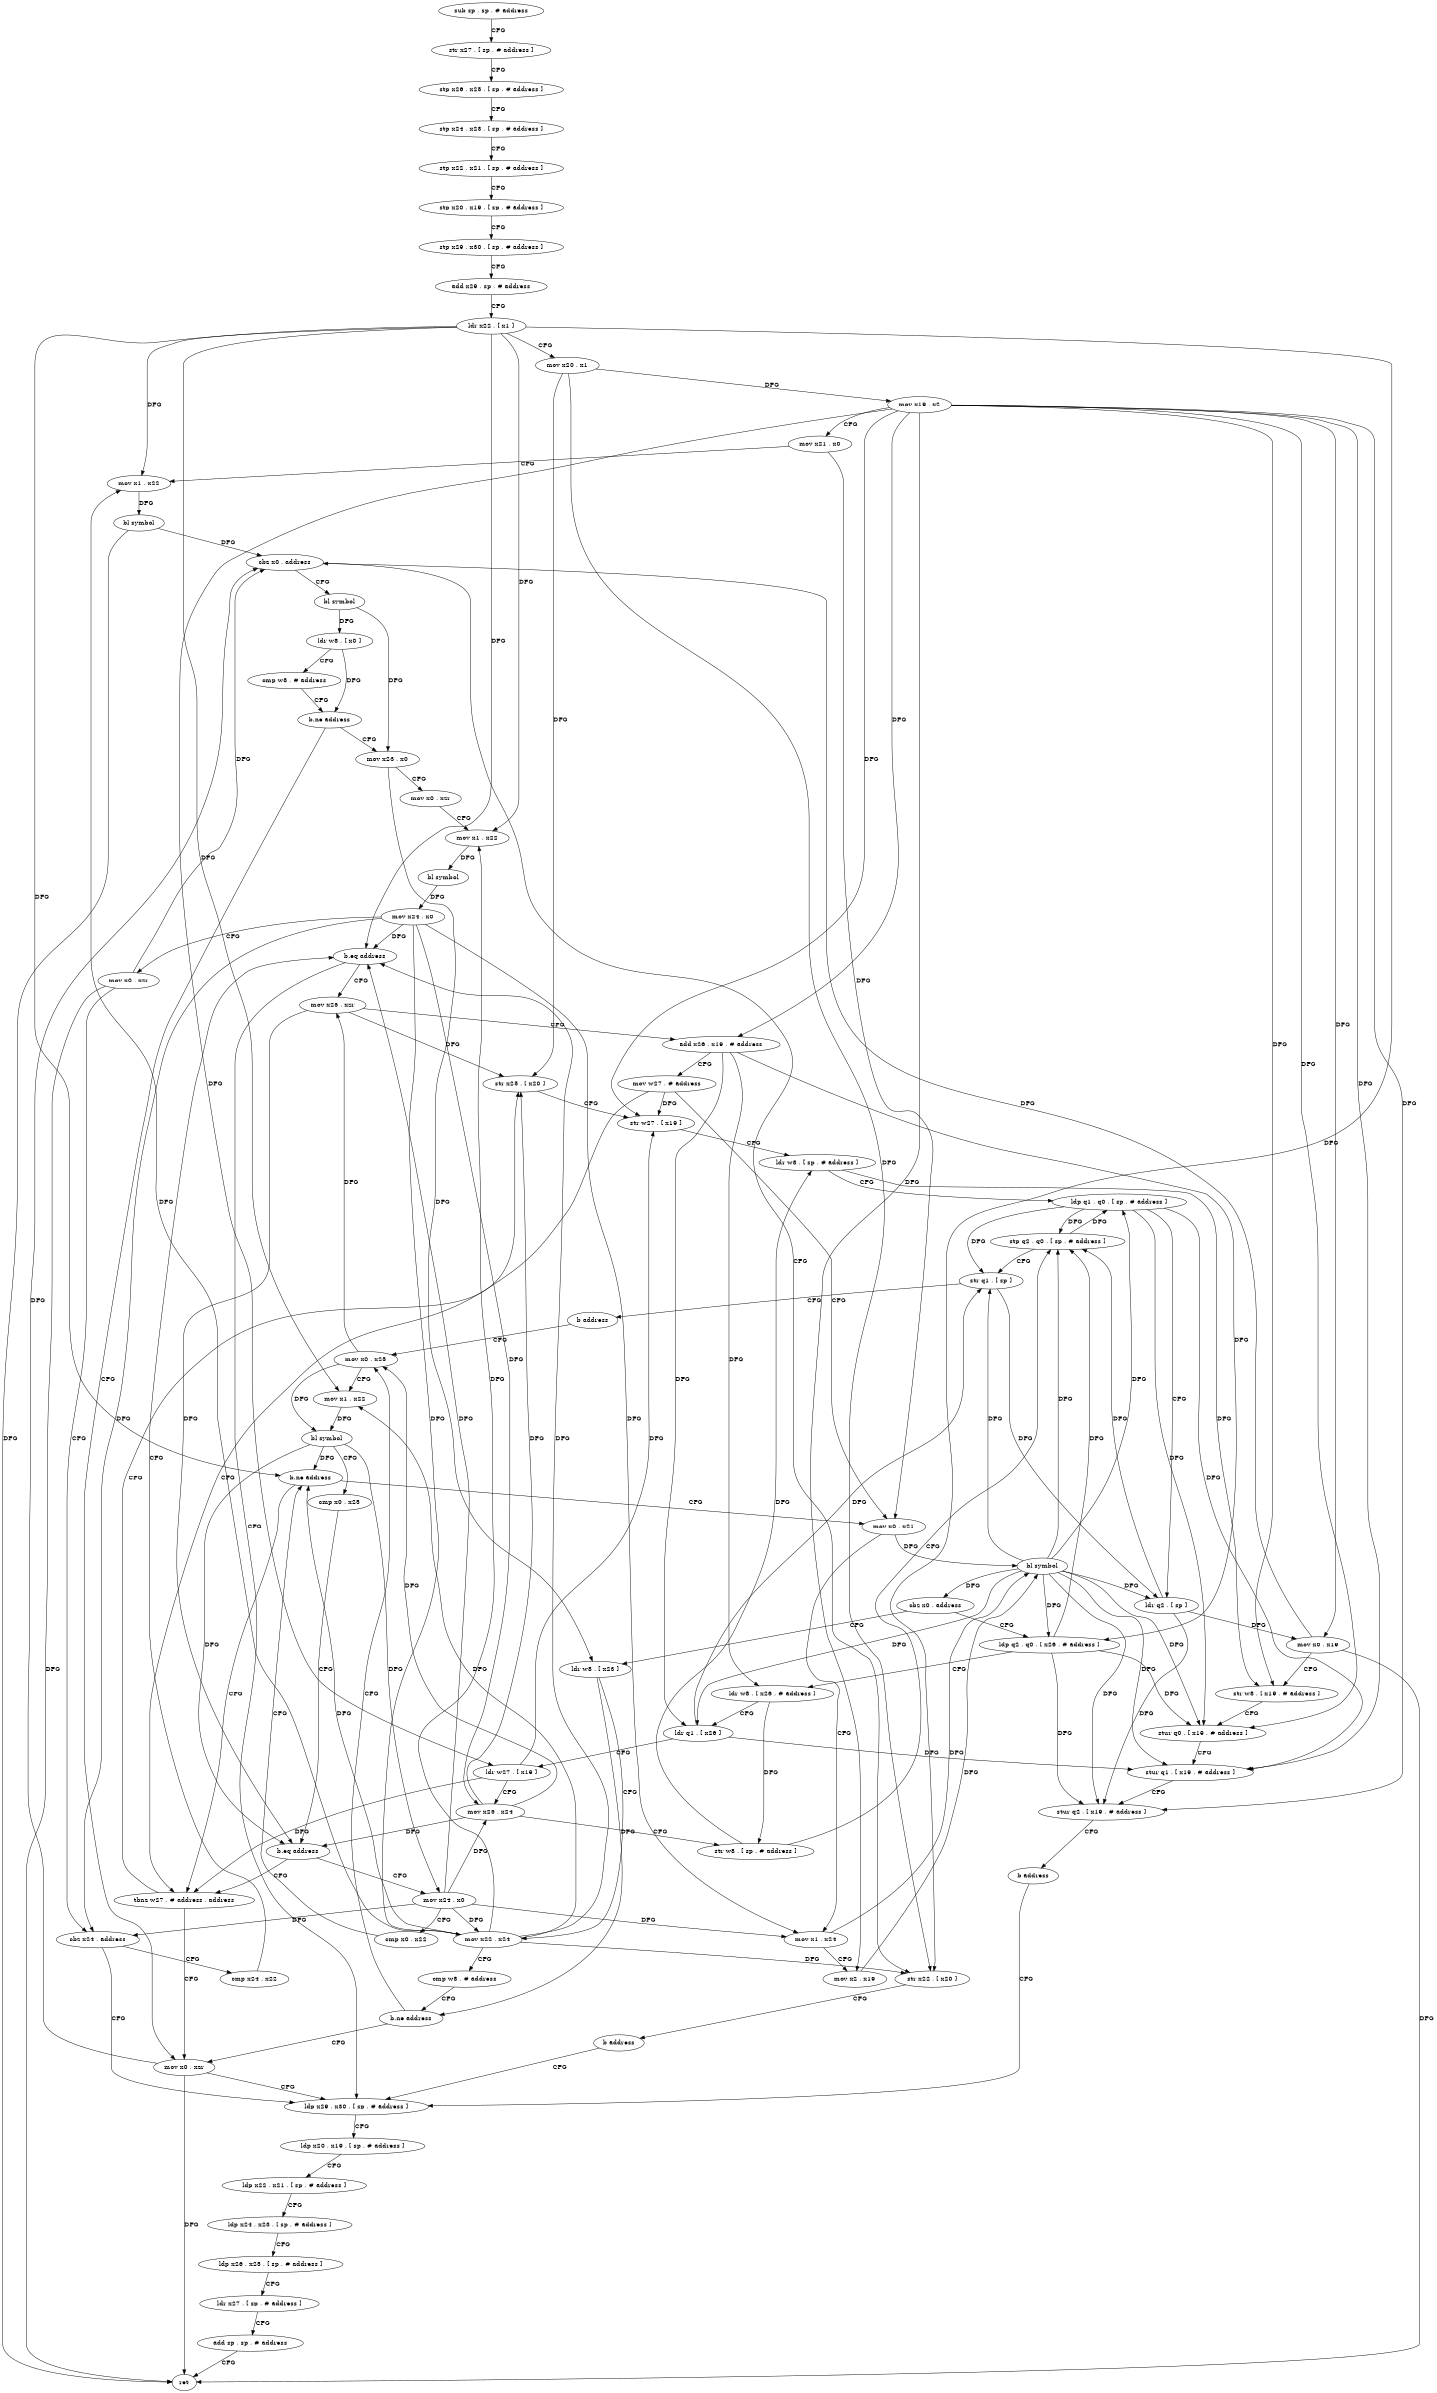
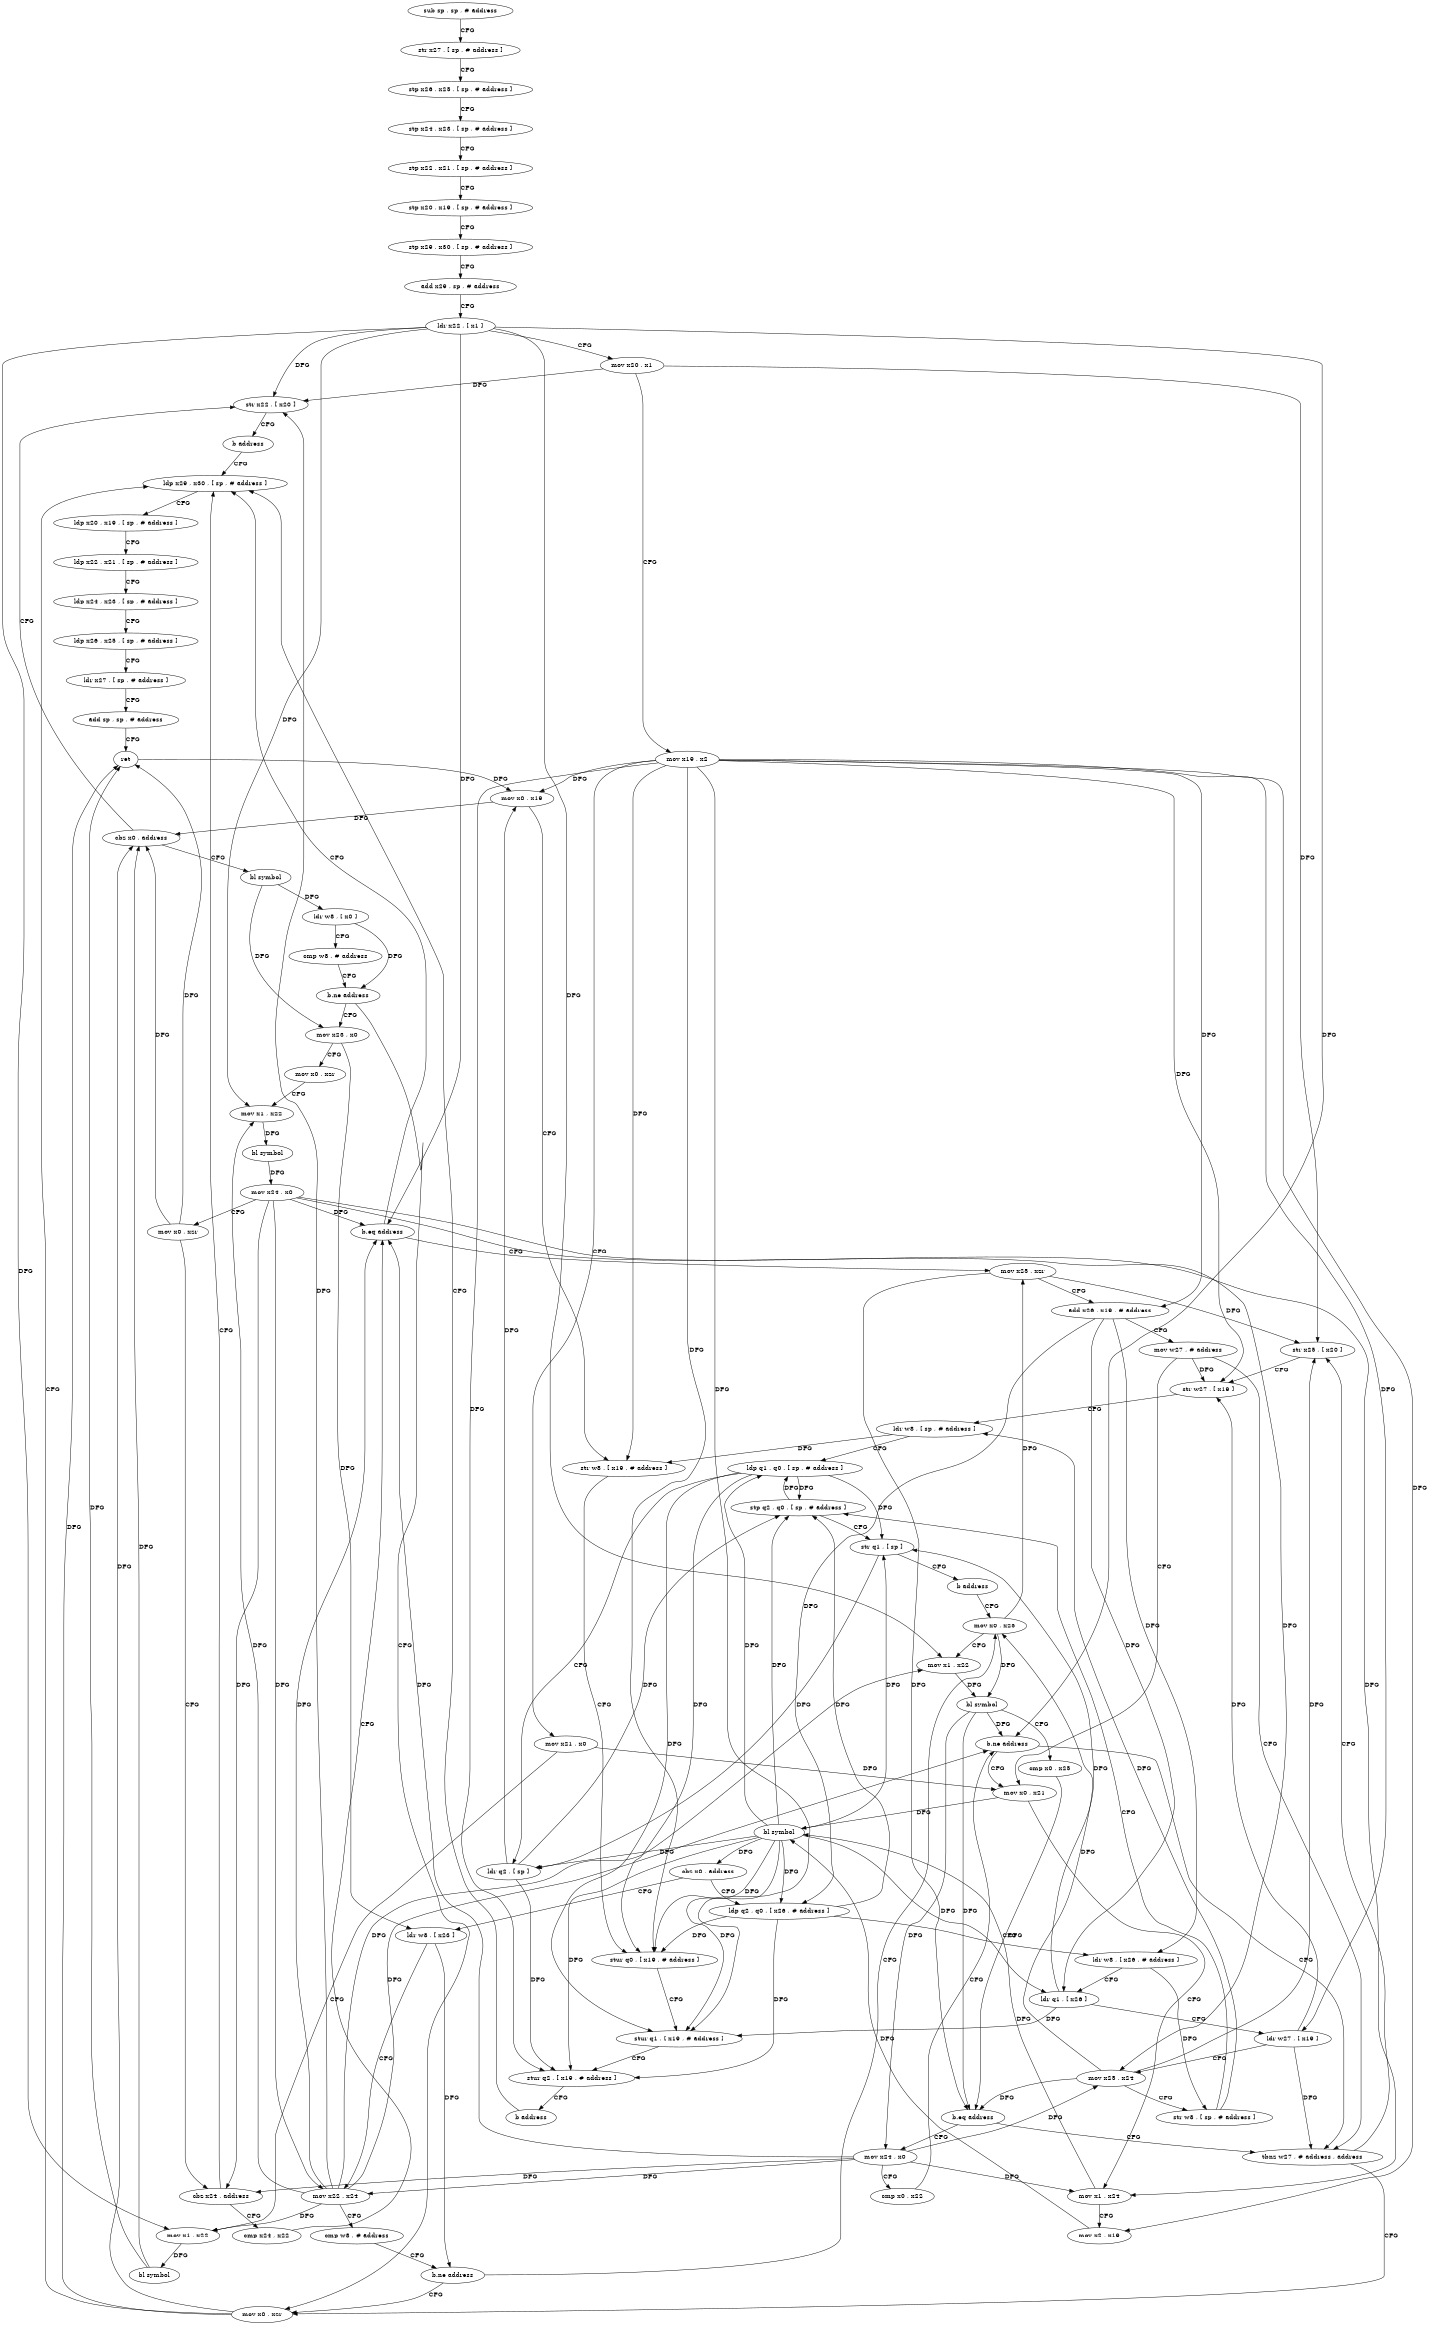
edge "mov x20 , x1" -> "mov x19 , x2": label "DFG" -> "CFG"
edge "mov x0 , x19" -> "ret": reversed
